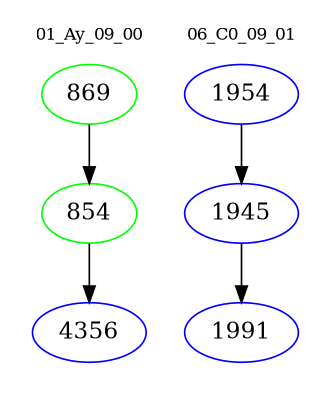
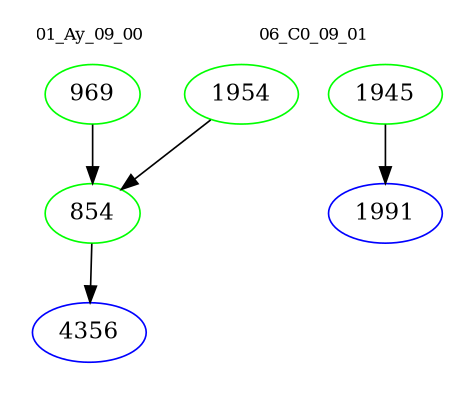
node "869": label "869" -> "969"
node "1954": color blue -> green
edge "1954" -> "1945": now "1954" -> "854"
node "1945": color blue -> green
